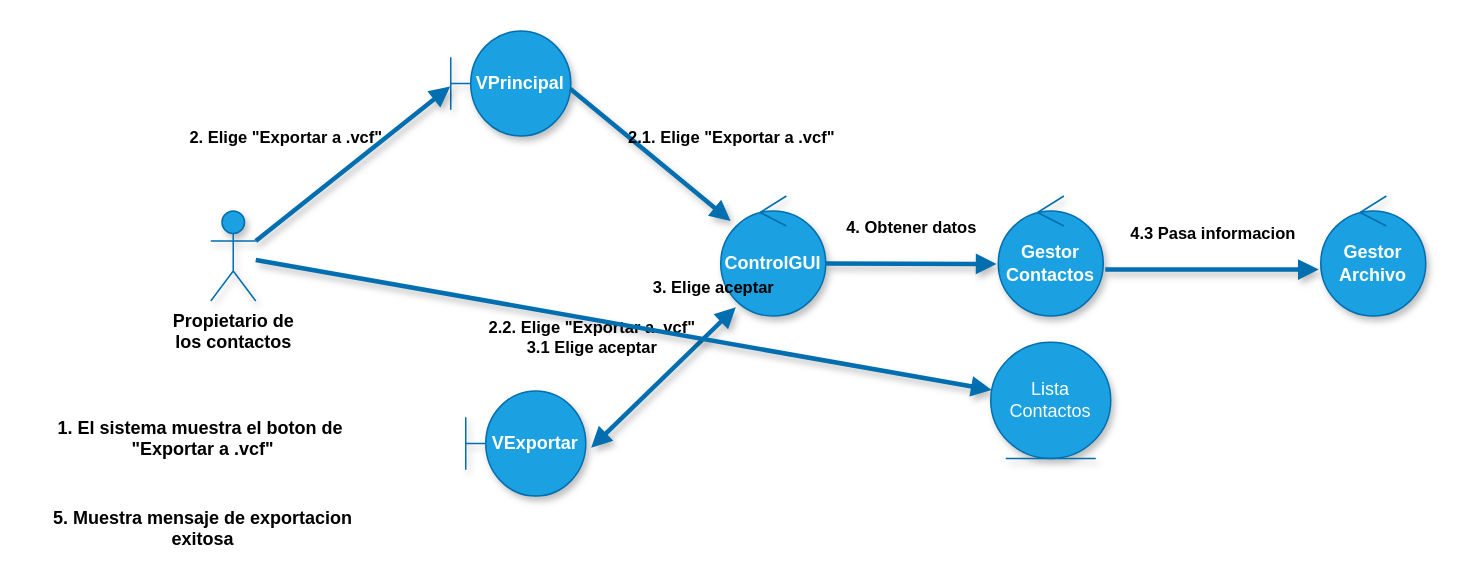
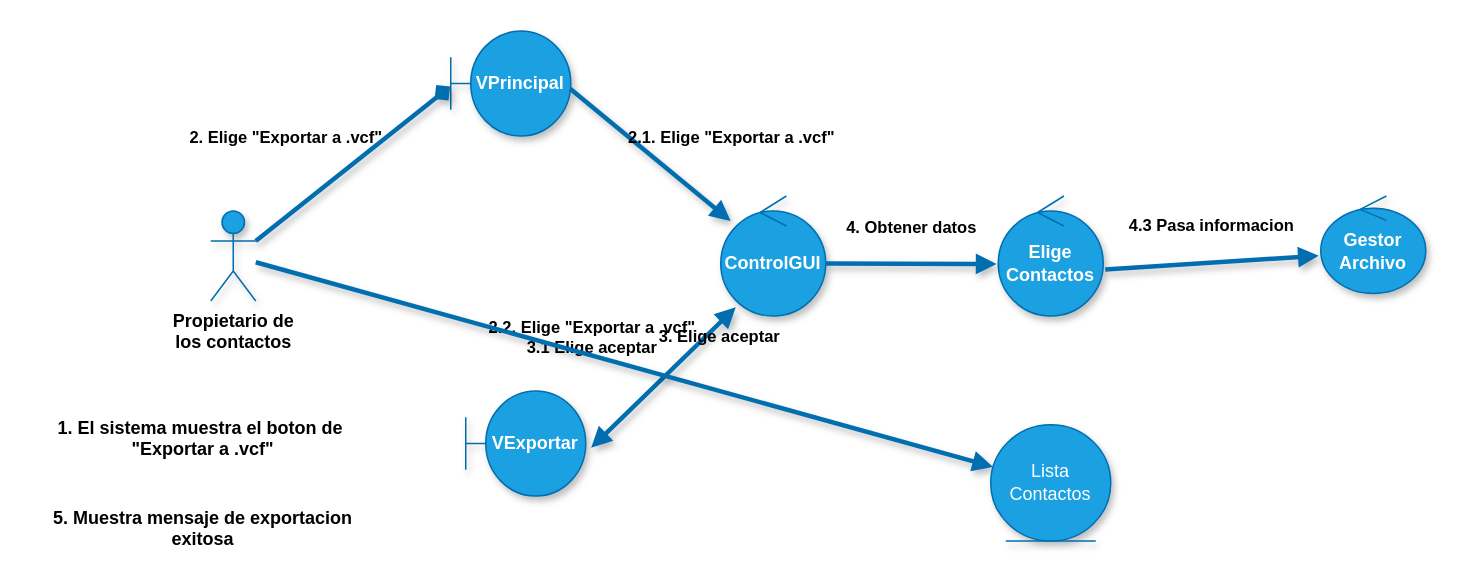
edge "Propietario de los contactos" -> "VPrincipal": arrowhead block -> diamond
node "Gestor Archivo": size 105x120 -> 105x98
node "Gestor Contactos": label "Gestor Contactos" -> "Elige Contactos"
node "Lista Contactos": moved (1051, 400) -> (1051, 483)
